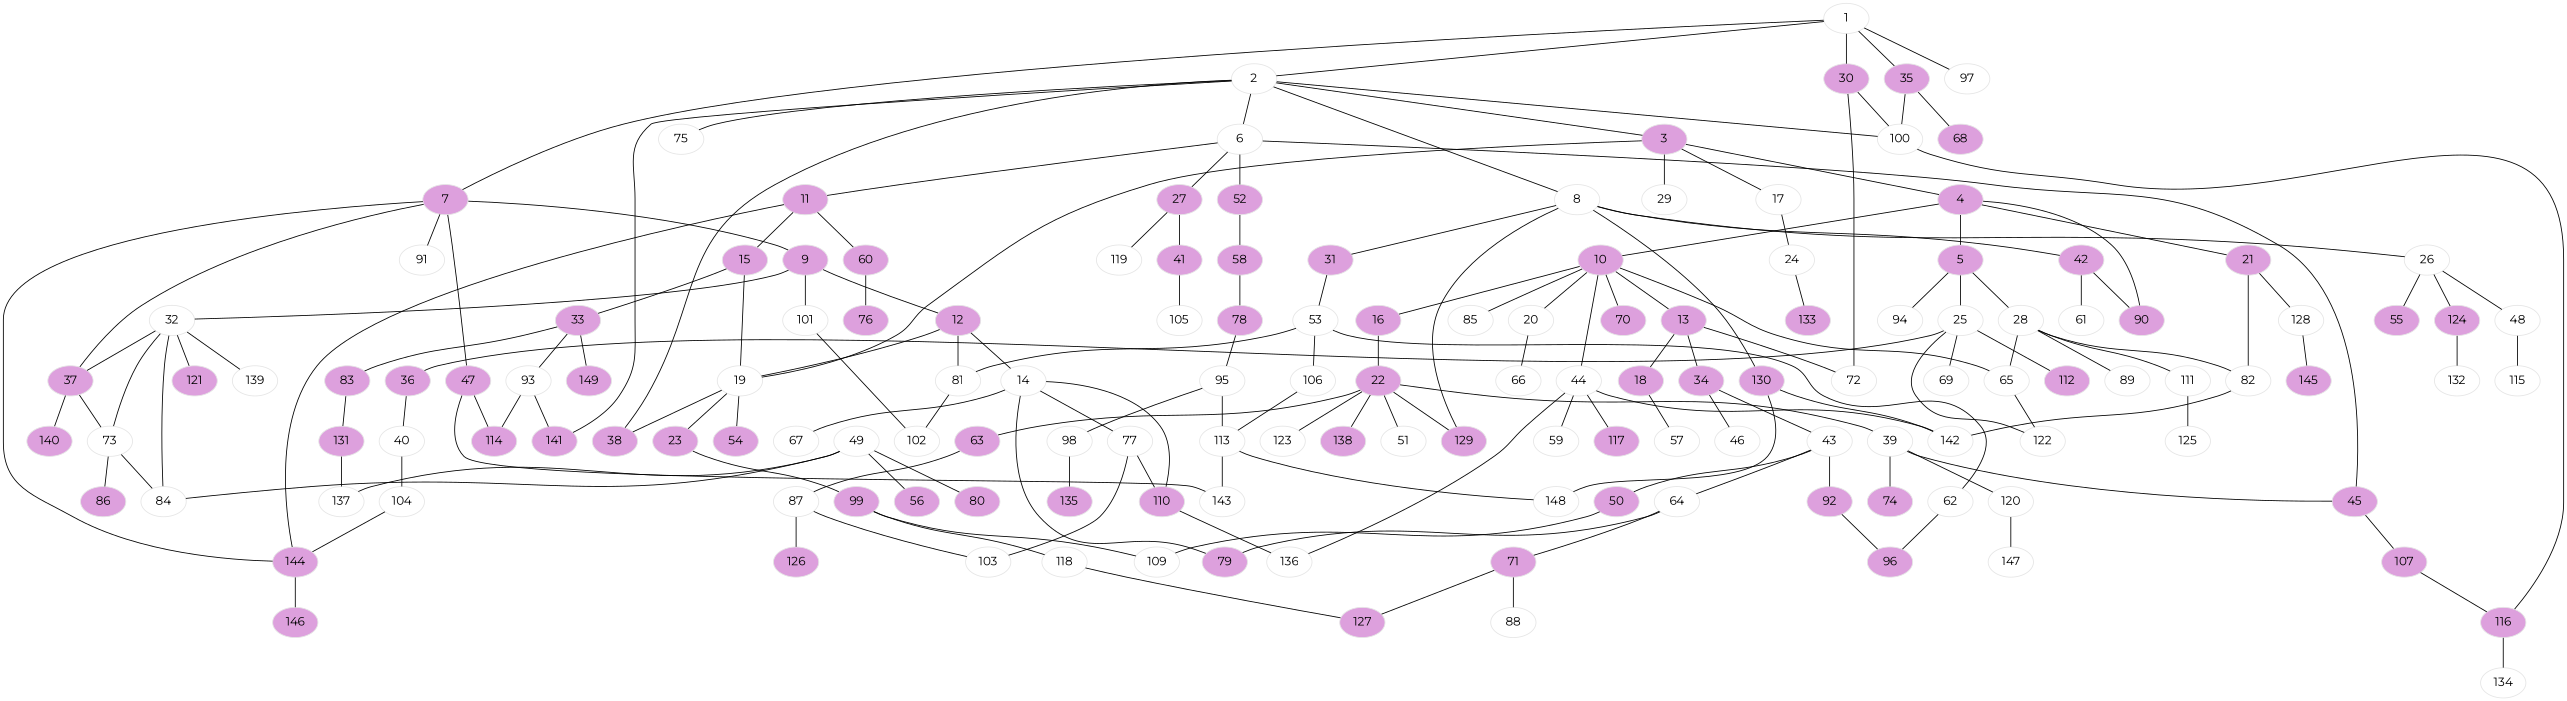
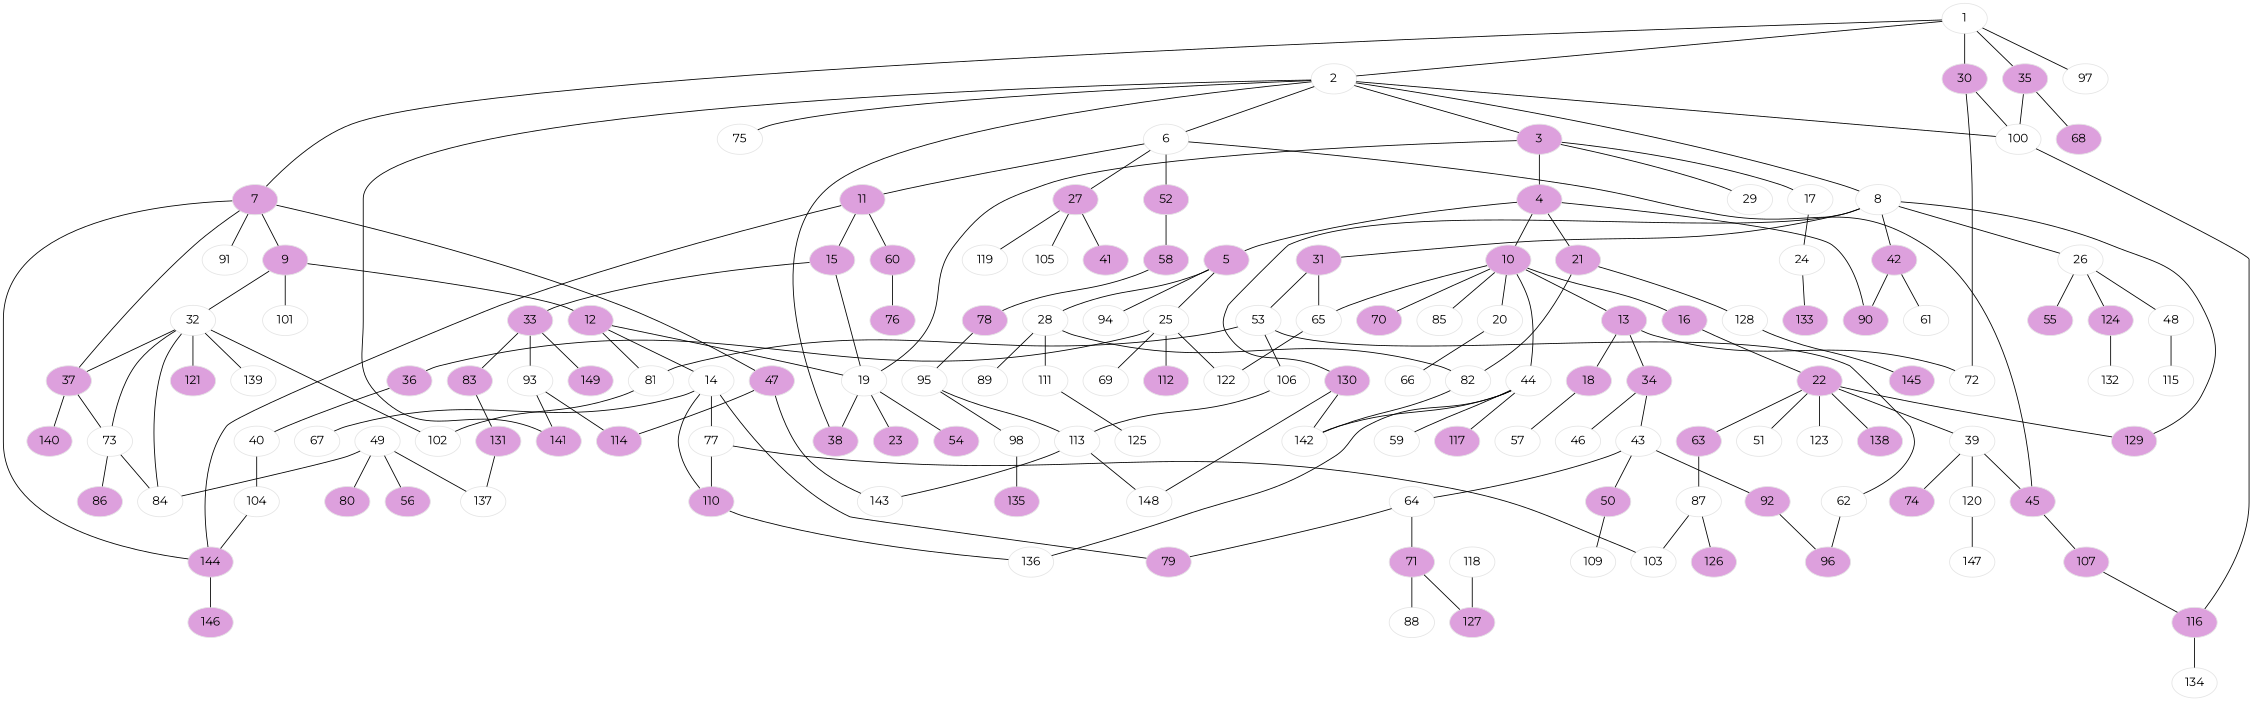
edge "41" -- "105": now "27" -- "105"
edge "28" -- "65": now "31" -- "65"
edge "101" -- "102": now "32" -- "102"
node "99": removed
